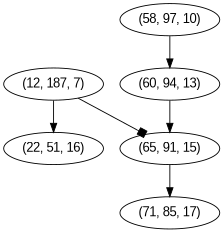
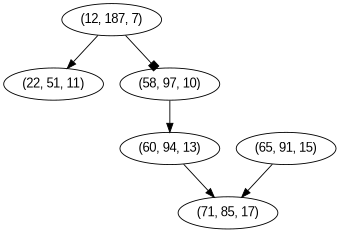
edge "(60, 94, 13)" -> "(65, 91, 15)": now "(60, 94, 13)" -> "(71, 85, 17)"
edge "(12, 187, 7)" -> "(65, 91, 15)": now "(12, 187, 7)" -> "(58, 97, 10)"
node "(22, 51, 16)": label "(22, 51, 16)" -> "(22, 51, 11)"
